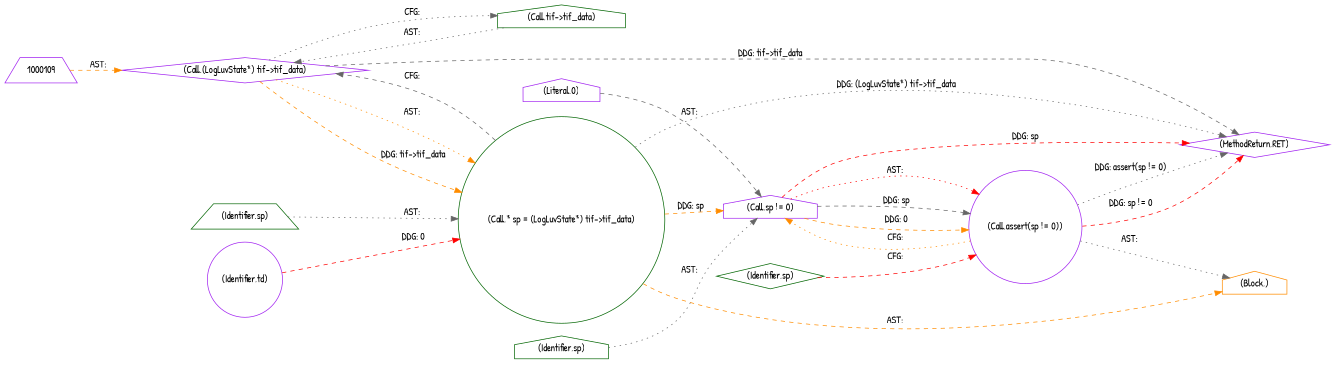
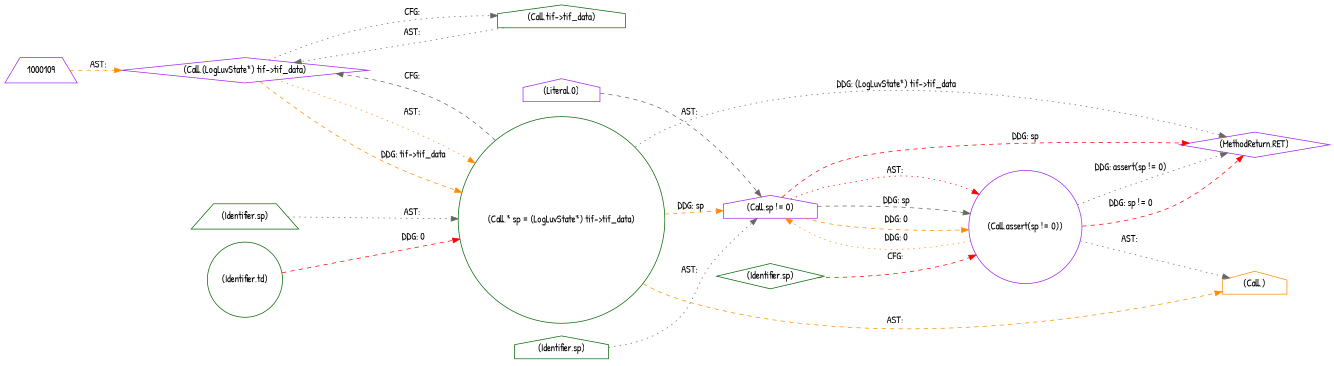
edge "(Call,(LogLuvState*) tif->tif_data)" -> "(MethodReturn,RET)": removed, label "DDG: tif->tif_data"
edge "(Call,assert(sp != 0))" -> "(Call,sp != 0)": label "CFG: " -> "DDG: 0"
node "(Identifier,td)": color purple -> darkgreen
node "(Block,)": label "(Block,)" -> "(Call,)"
